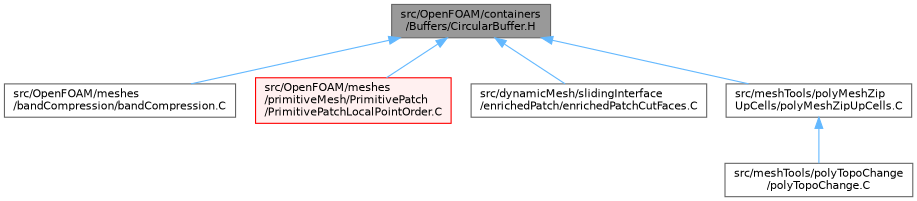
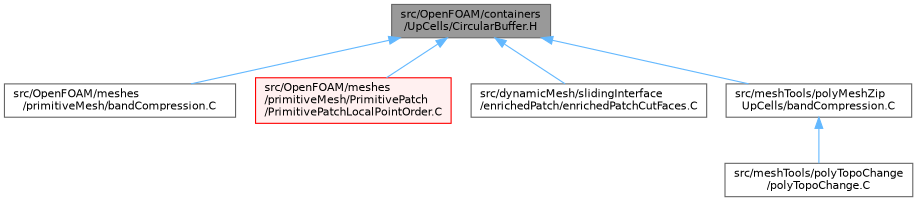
node "src/OpenFOAM/containers /Buffers/CircularBuffer.H": label "src/OpenFOAM/containers /Buffers/CircularBuffer.H" -> "src/OpenFOAM/containers /UpCells/CircularBuffer.H"
node "src/OpenFOAM/meshes /bandCompression/bandCompression.C": label "src/OpenFOAM/meshes /bandCompression/bandCompression.C" -> "src/OpenFOAM/meshes /primitiveMesh/bandCompression.C"
node "src/meshTools/polyMeshZip UpCells/polyMeshZipUpCells.C": label "src/meshTools/polyMeshZip UpCells/polyMeshZipUpCells.C" -> "src/meshTools/polyMeshZip UpCells/bandCompression.C"
